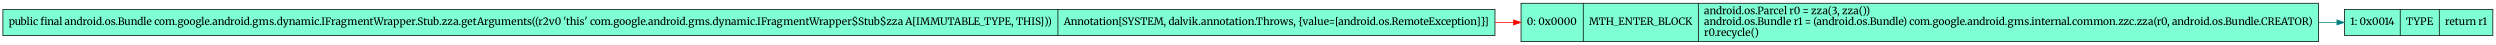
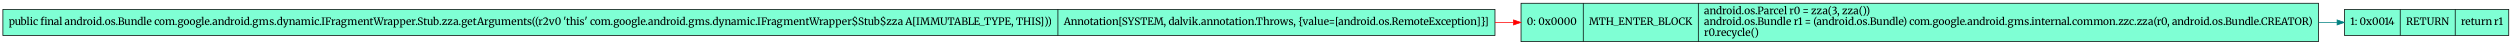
node "1: 0x0014": text "TYPE" -> "RETURN"
